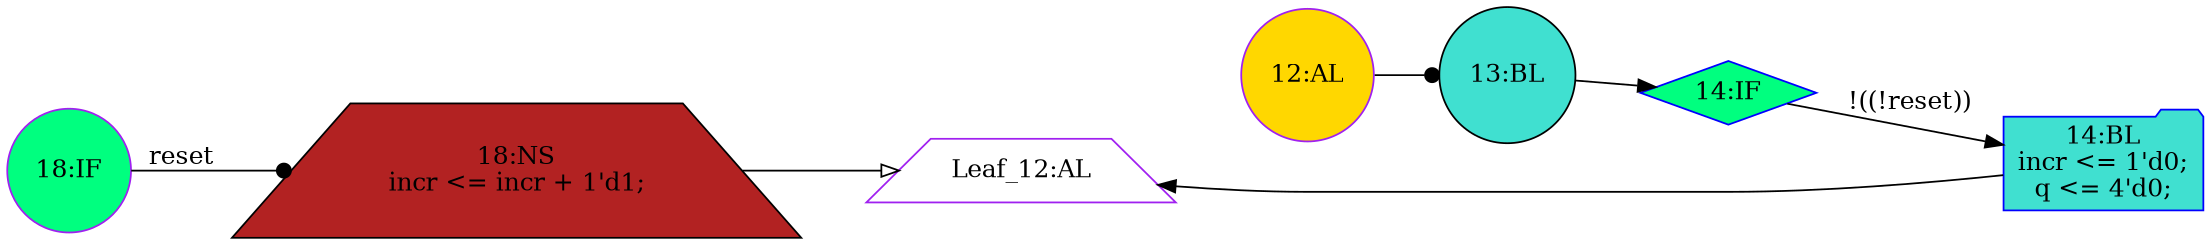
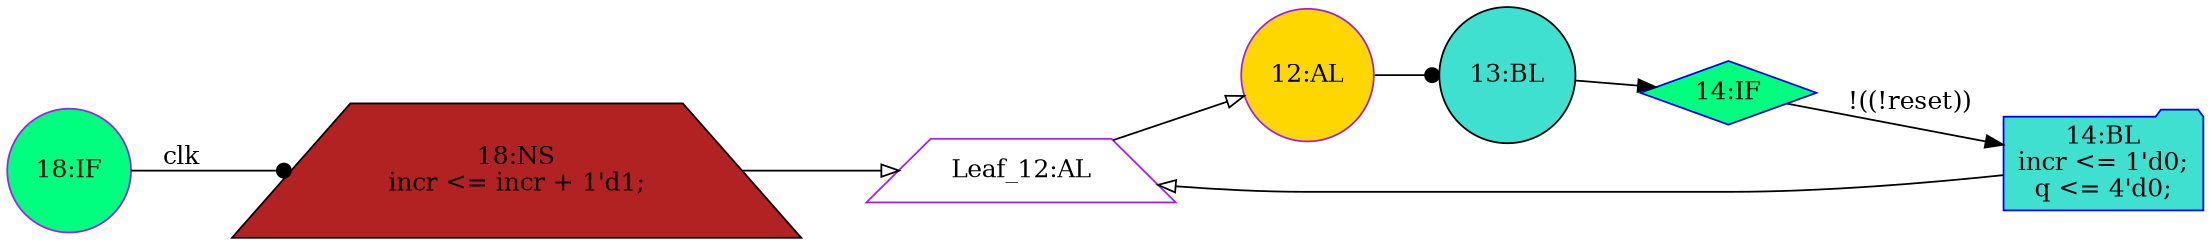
edge "Leaf_12:AL" -> "12:AL": added
edge "18:IF" -> "18:NS incr <= incr + 1'd1;": label "reset" -> "clk"
edge "14:BL incr <= 1'd0; q <= 4'd0;" -> "Leaf_12:AL": arrowhead normal -> onormal
